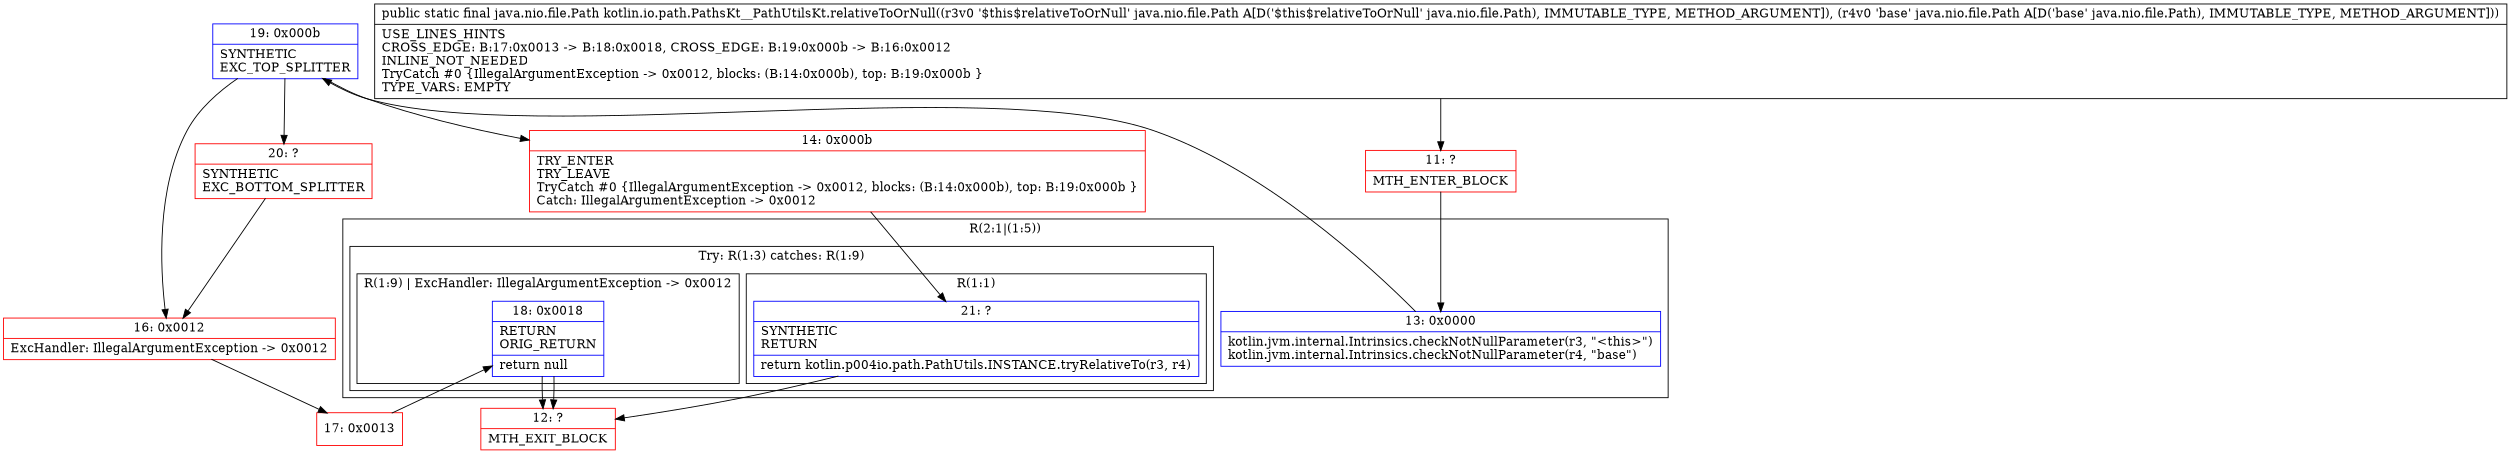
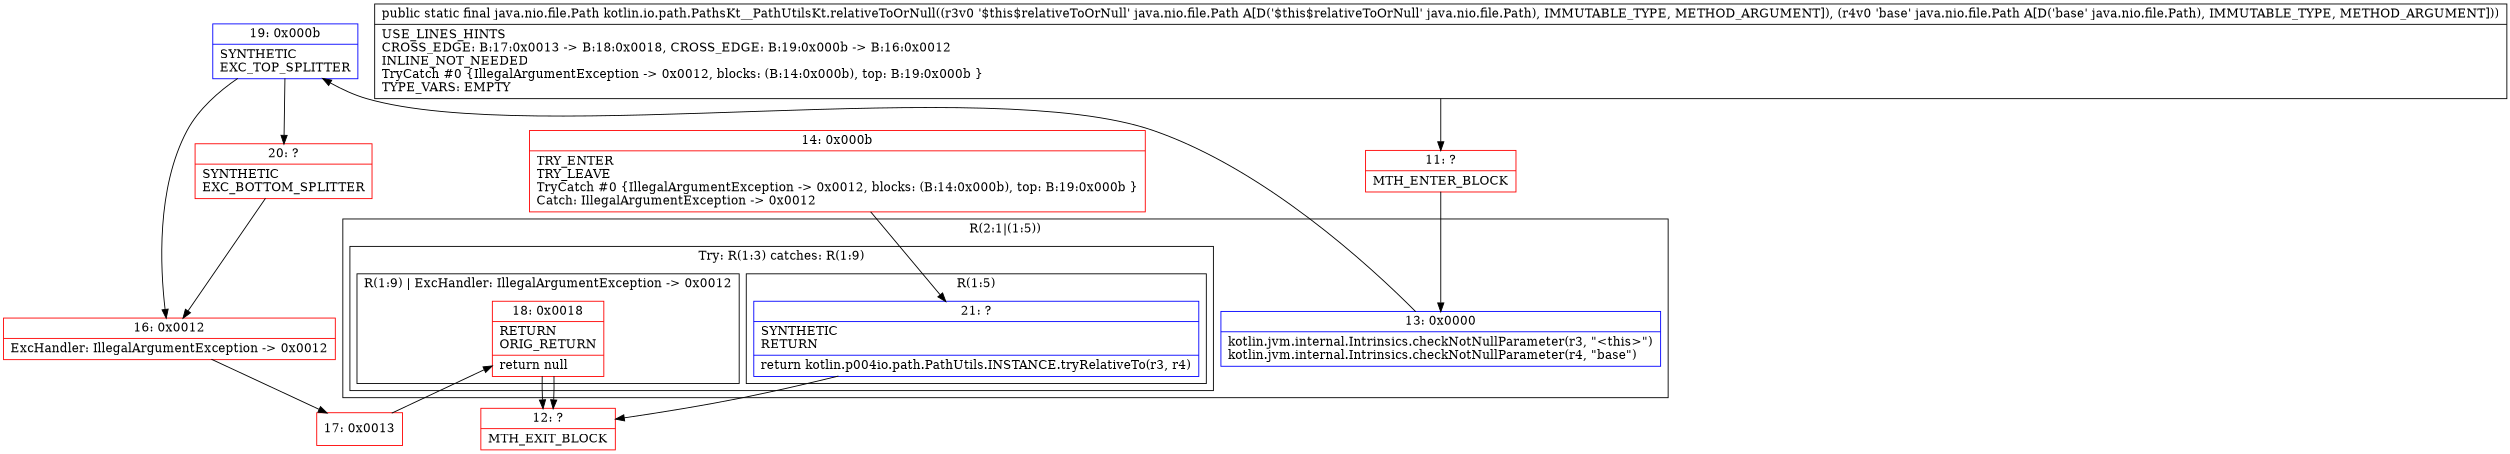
edge "19: 0x000b" -> "14: 0x000b": removed
cluster "R(1:1)": label "R(1:1)" -> "R(1:5)"
node "18: 0x0018": color blue -> red
